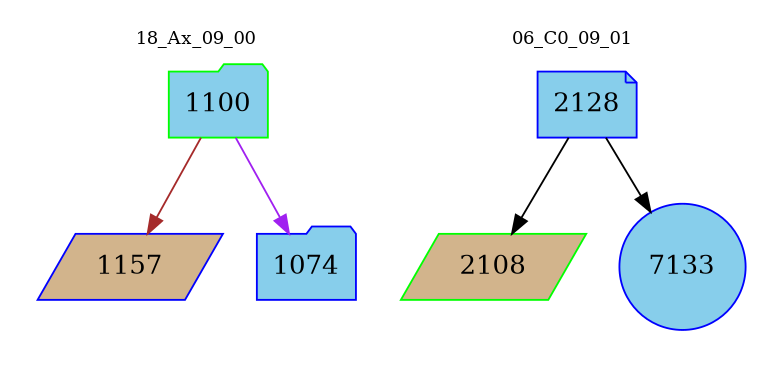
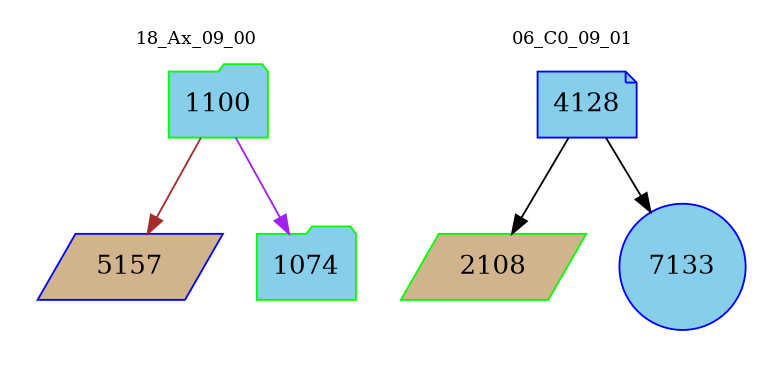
node "2128": label "2128" -> "4128"
node "1157": label "1157" -> "5157"
node "1074": color blue -> green
